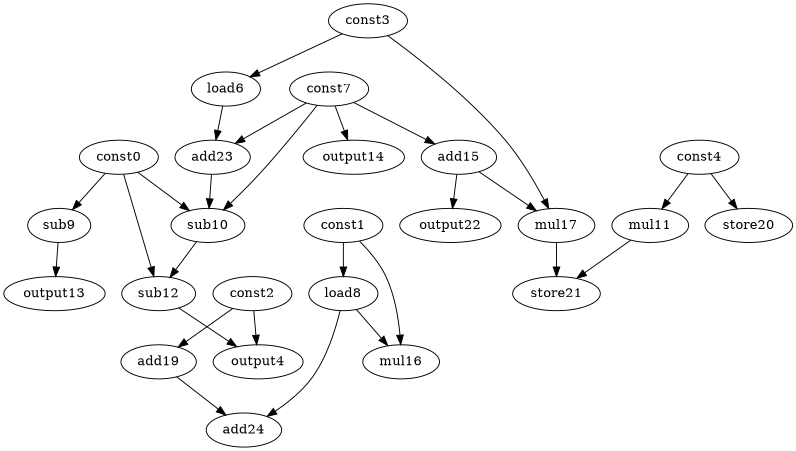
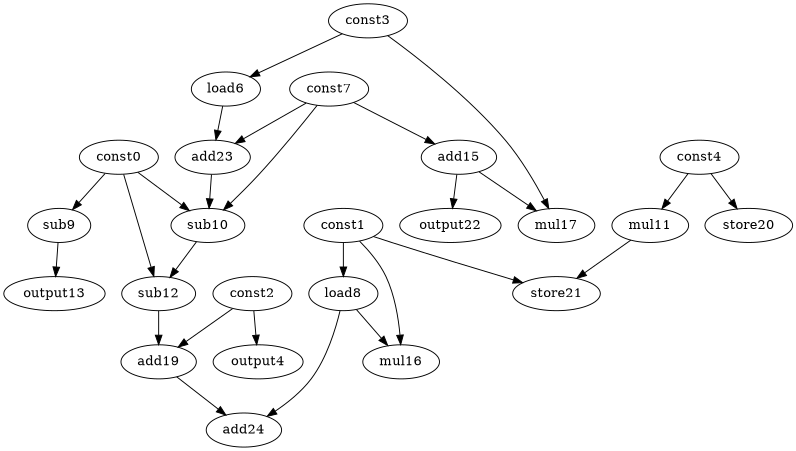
node "output14": removed
edge "mul17" -> "store21": now "const1" -> "store21"
edge "sub12" -> "output4": now "sub12" -> "add19"
